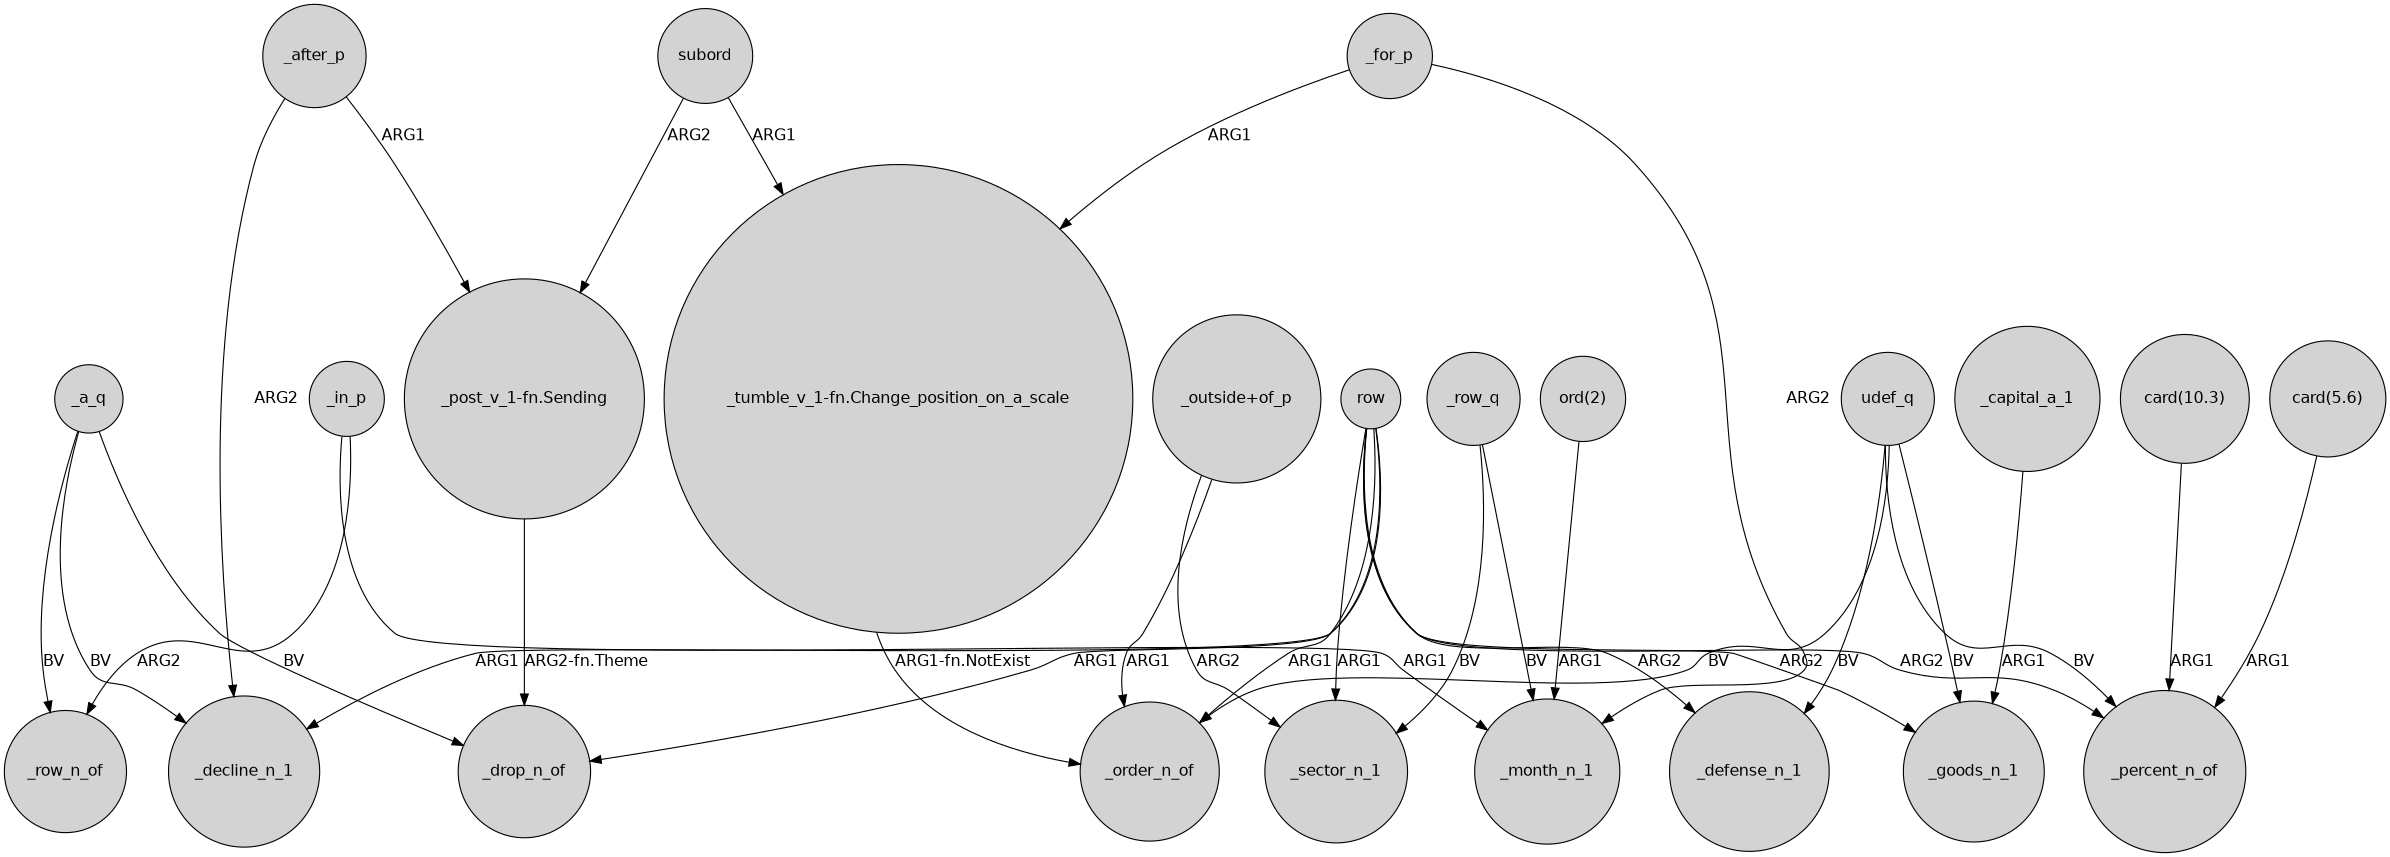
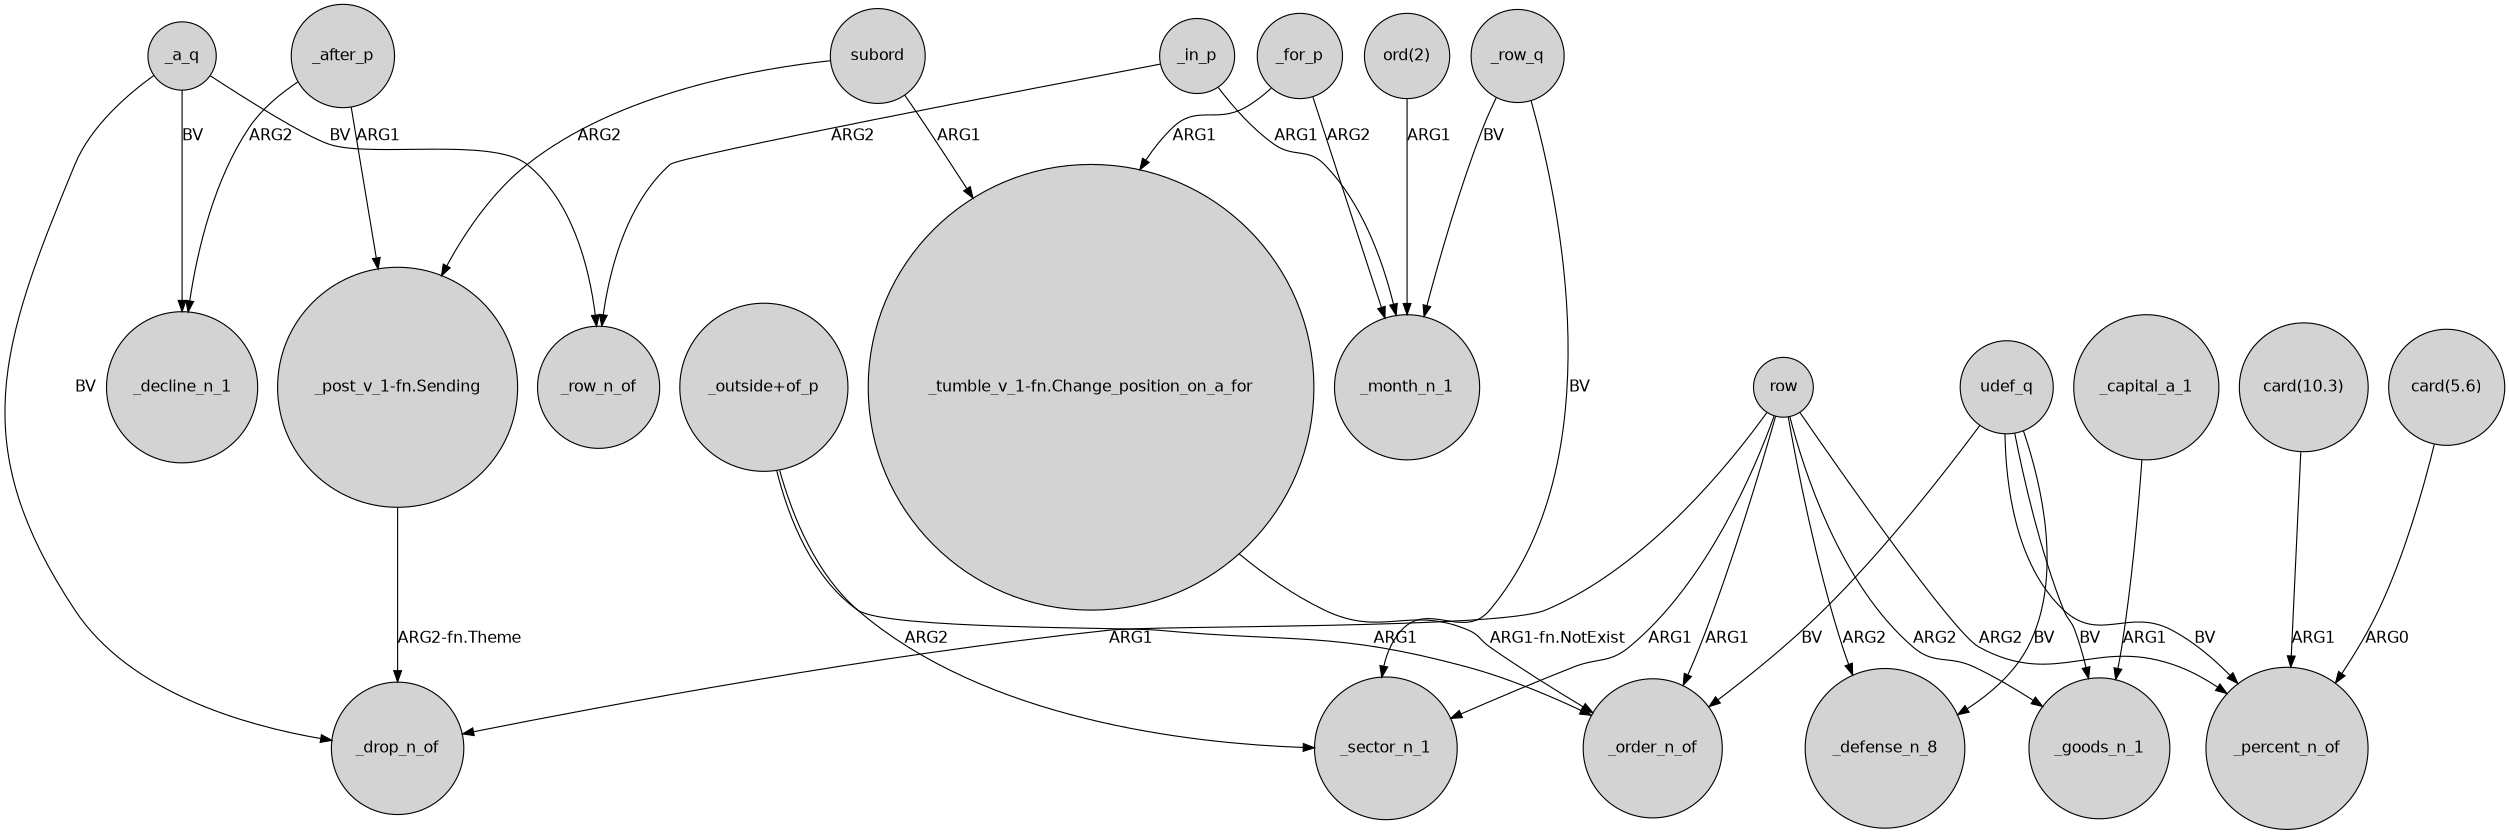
node "_tumble_v_1-fn.Change_position_on_a_scale": label "_tumble_v_1-fn.Change_position_on_a_scale" -> "_tumble_v_1-fn.Change_position_on_a_for"
edge "row" -> "_decline_n_1": removed, label "ARG1"
edge "card(5.6)" -> "_percent_n_of": label "ARG1" -> "ARG0"
node "_defense_n_1": label "_defense_n_1" -> "_defense_n_8"
